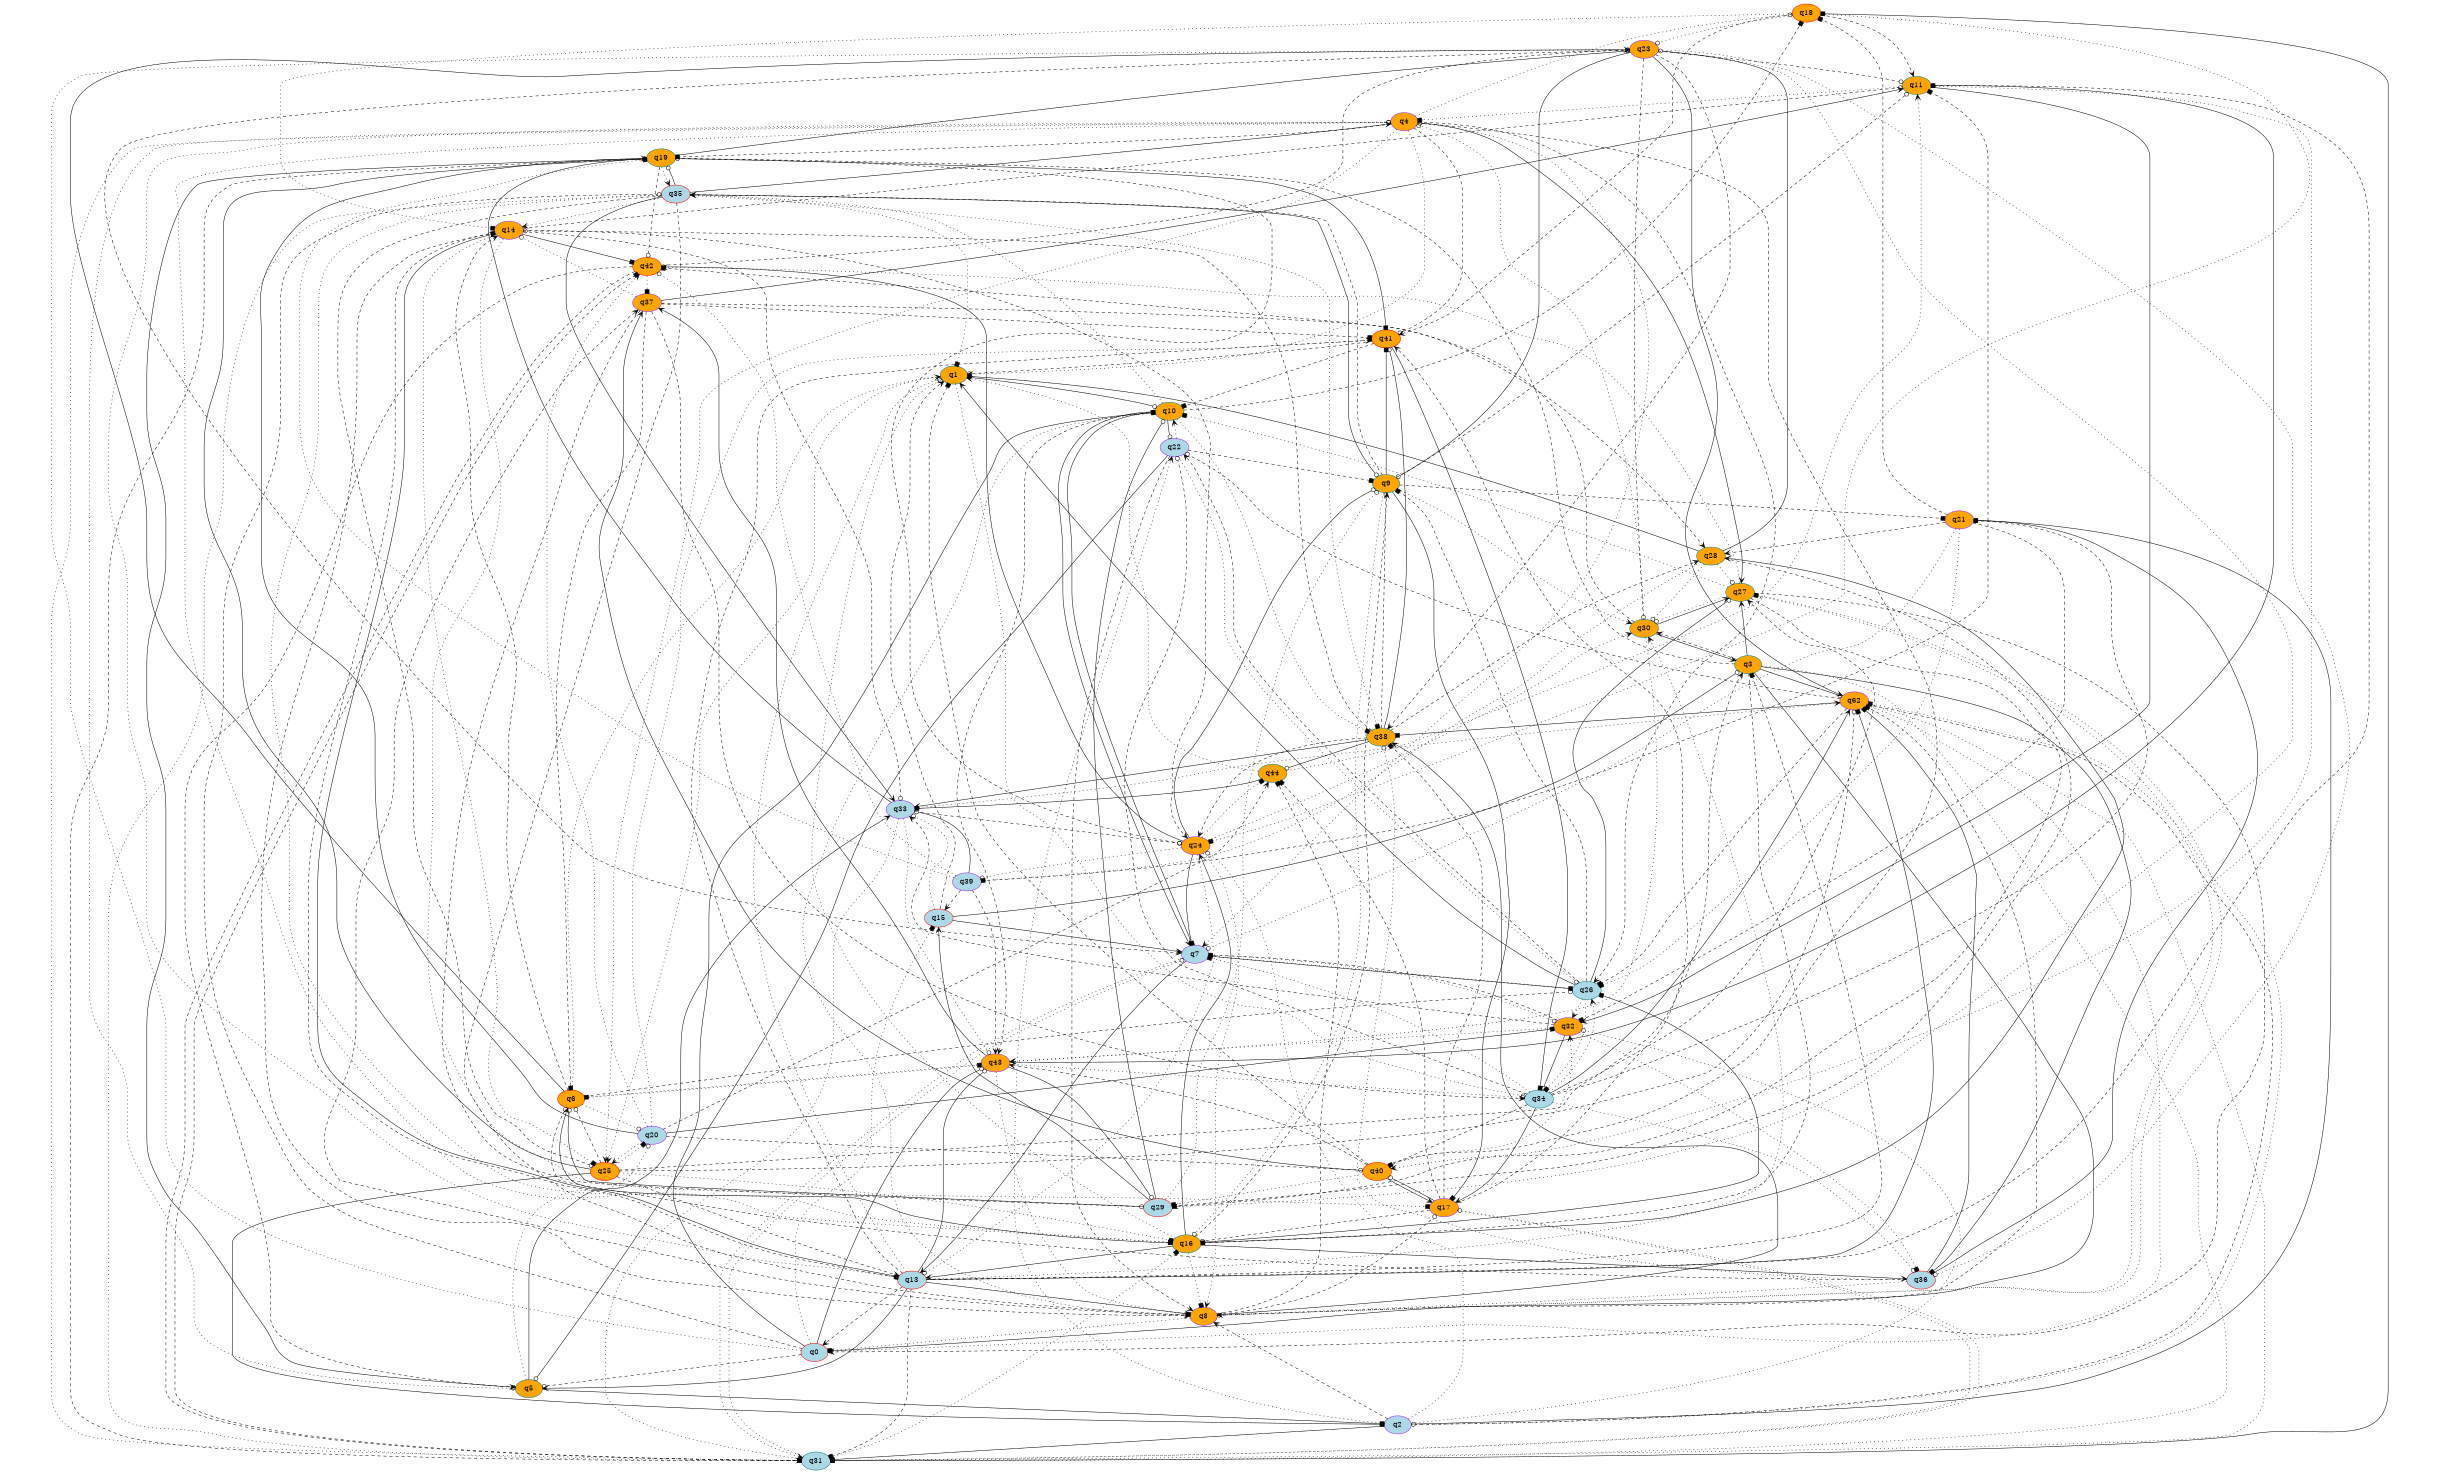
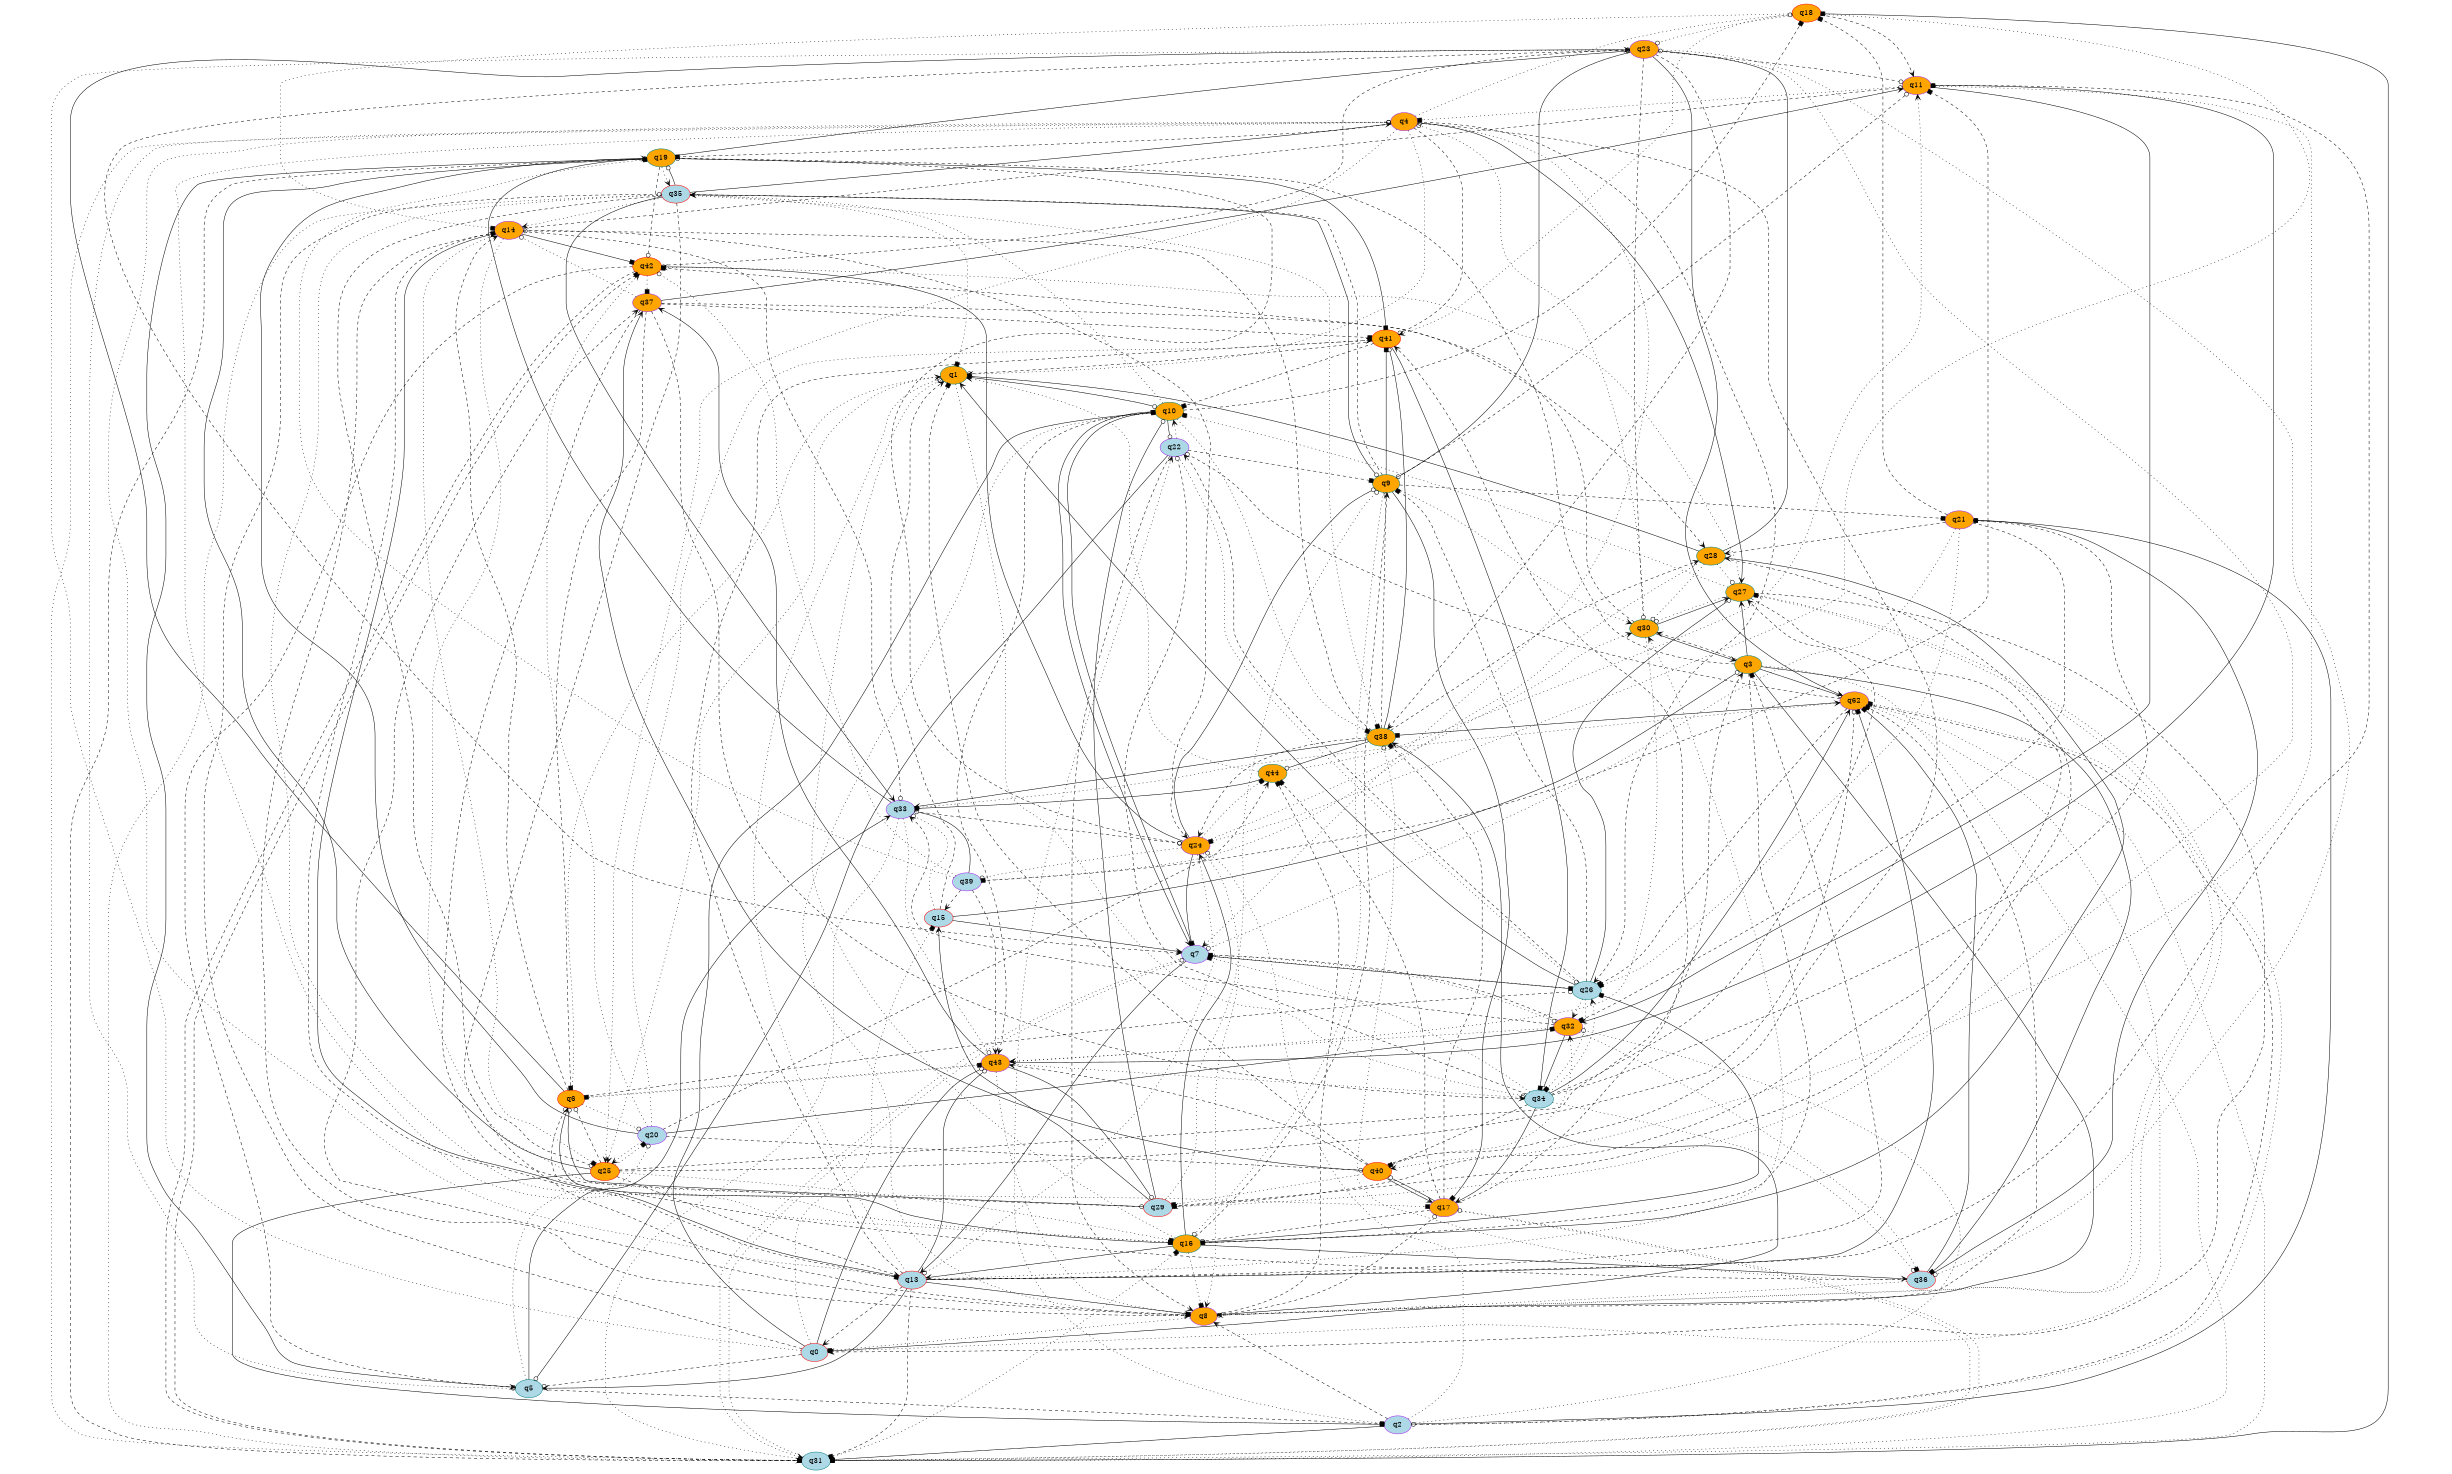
node "q11": color teal -> purple
edge "q18" -> "q41": style dashed -> dotted
node "q5": fillcolor orange -> lightblue
edge "q5" -> "q2": style solid -> dashed
